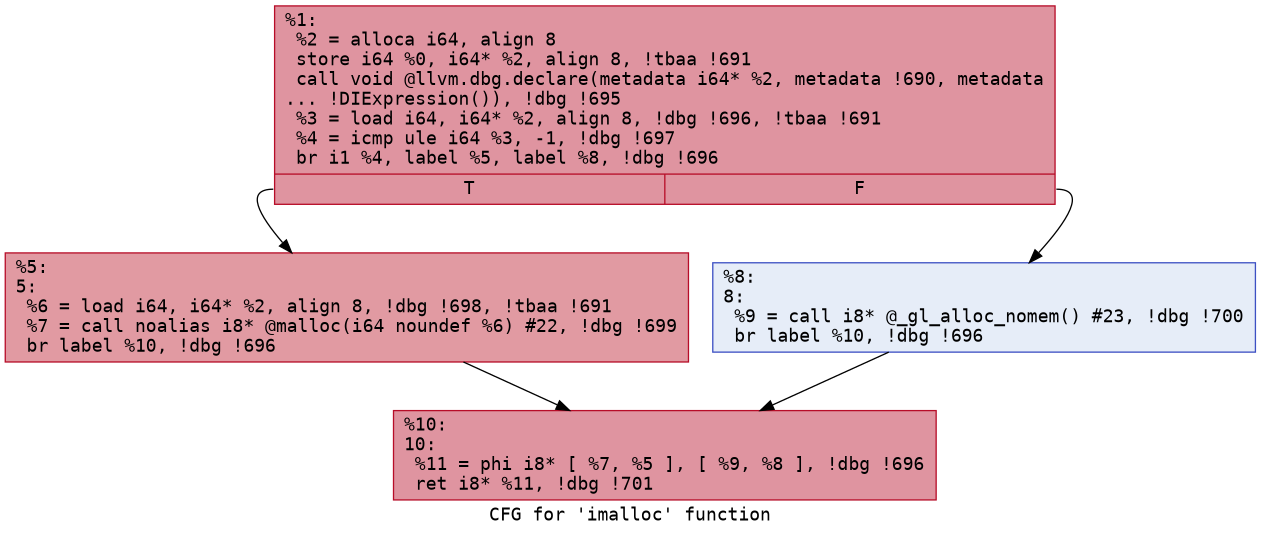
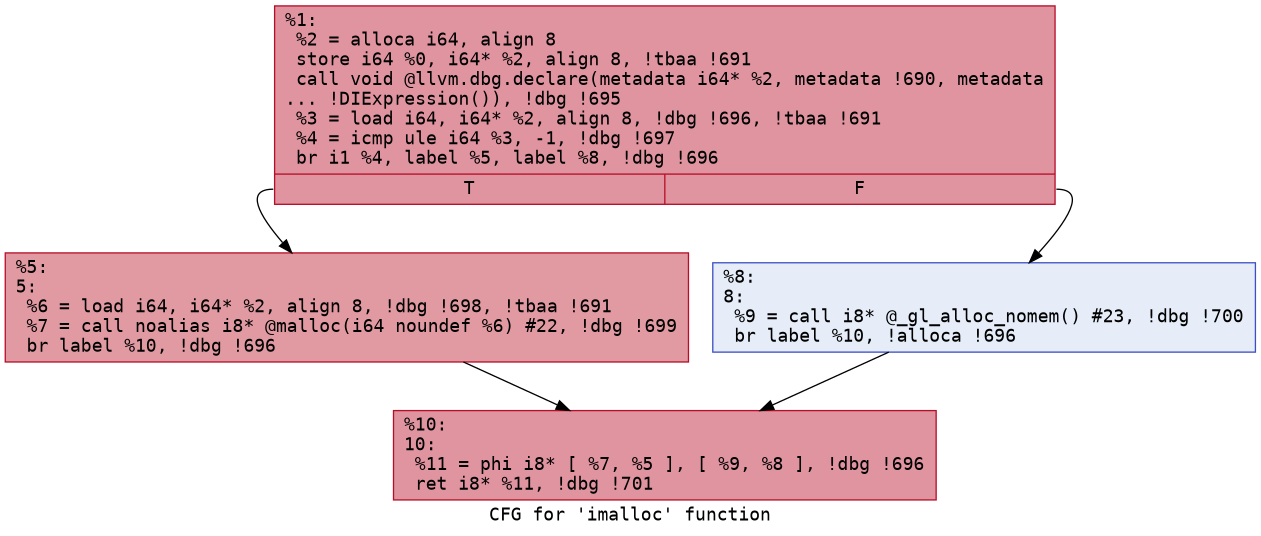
node "%8:": text "br label %10, !dbg !696" -> "br label %10, !alloca !696"
